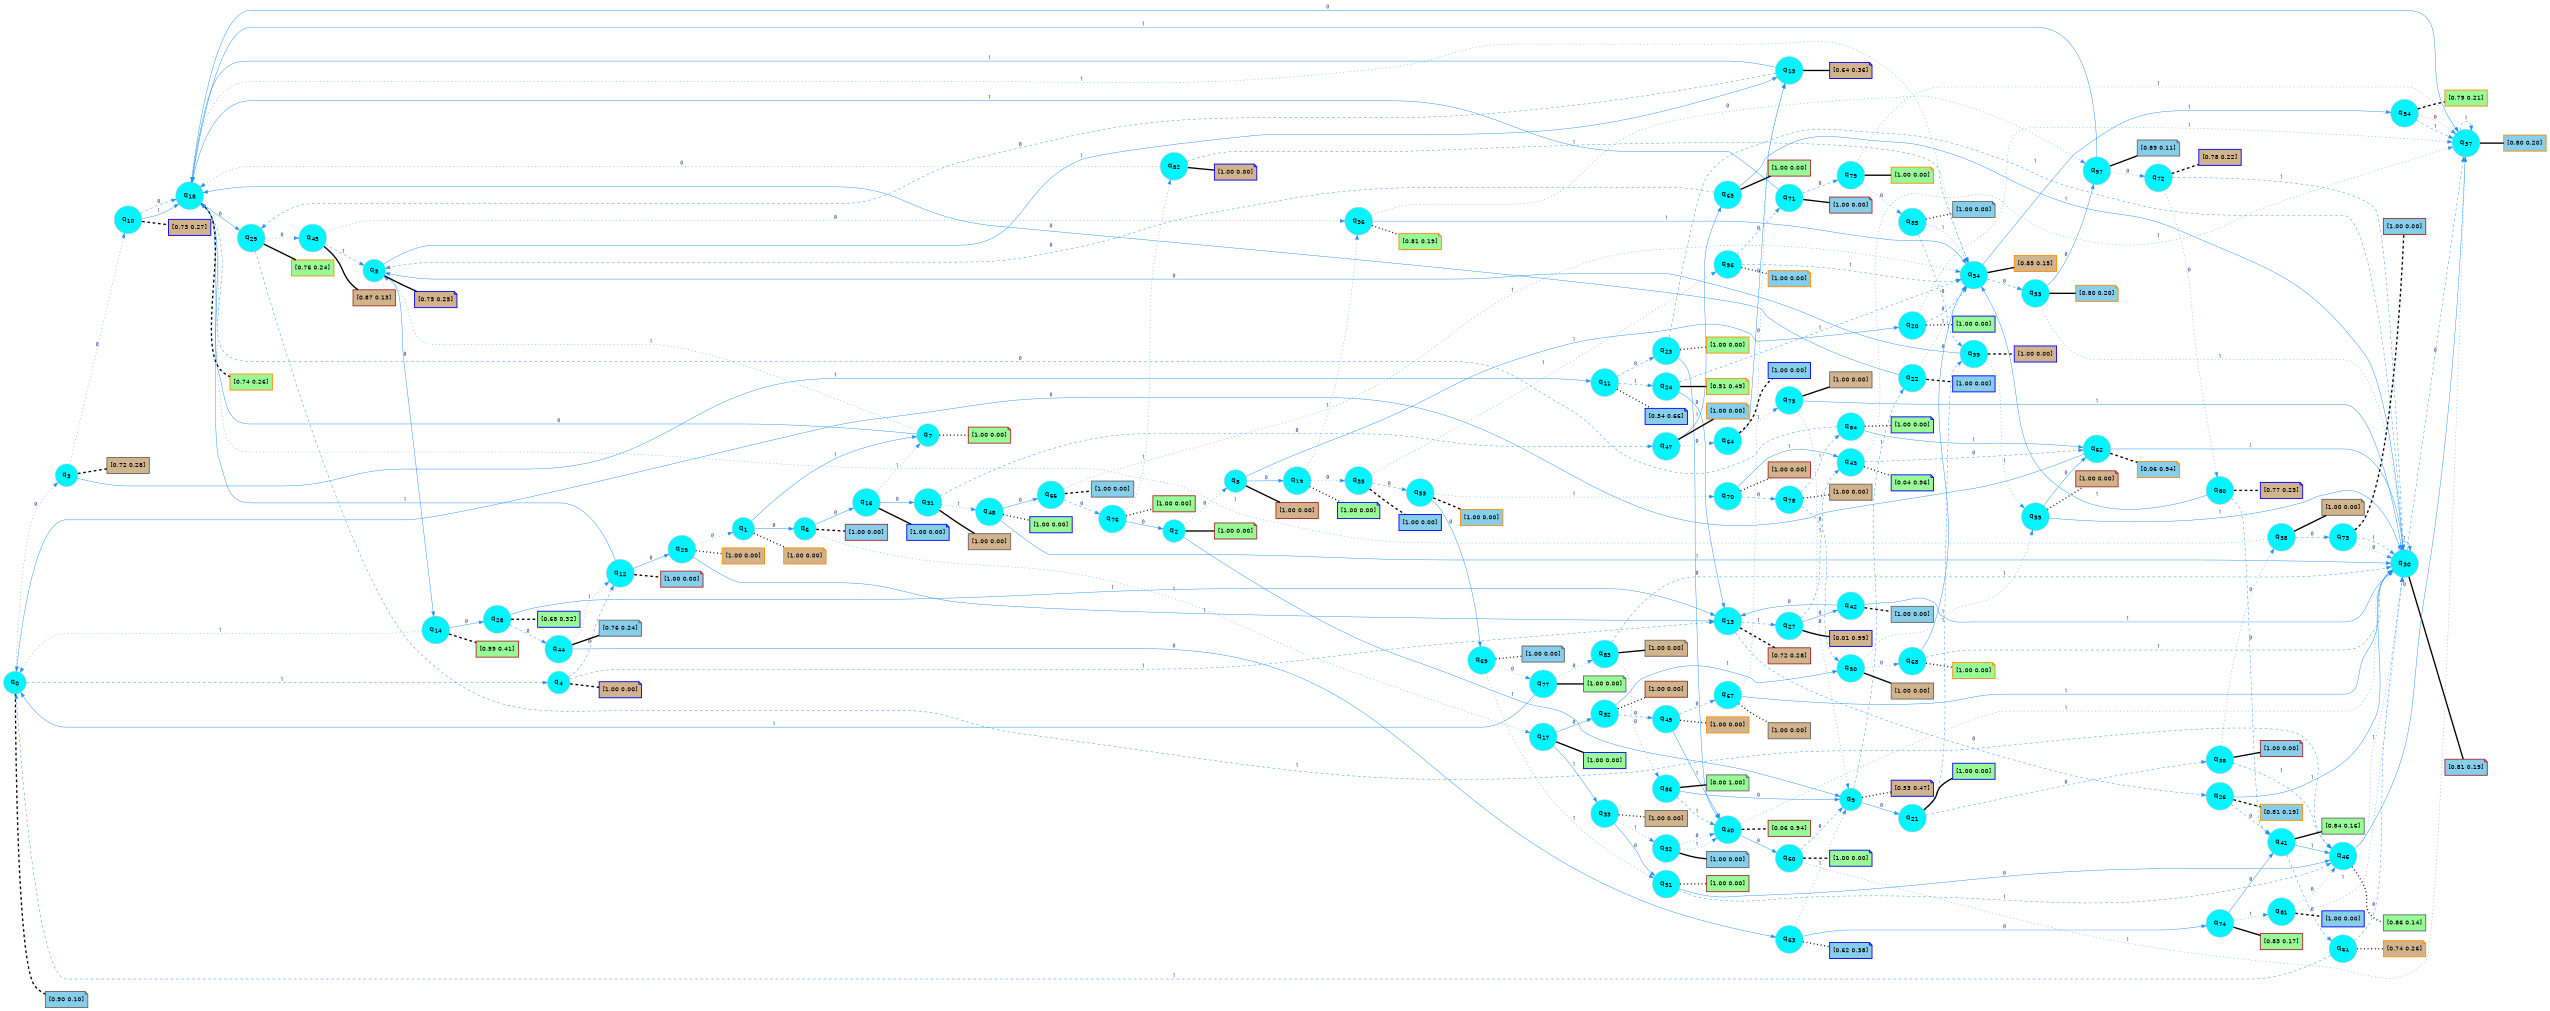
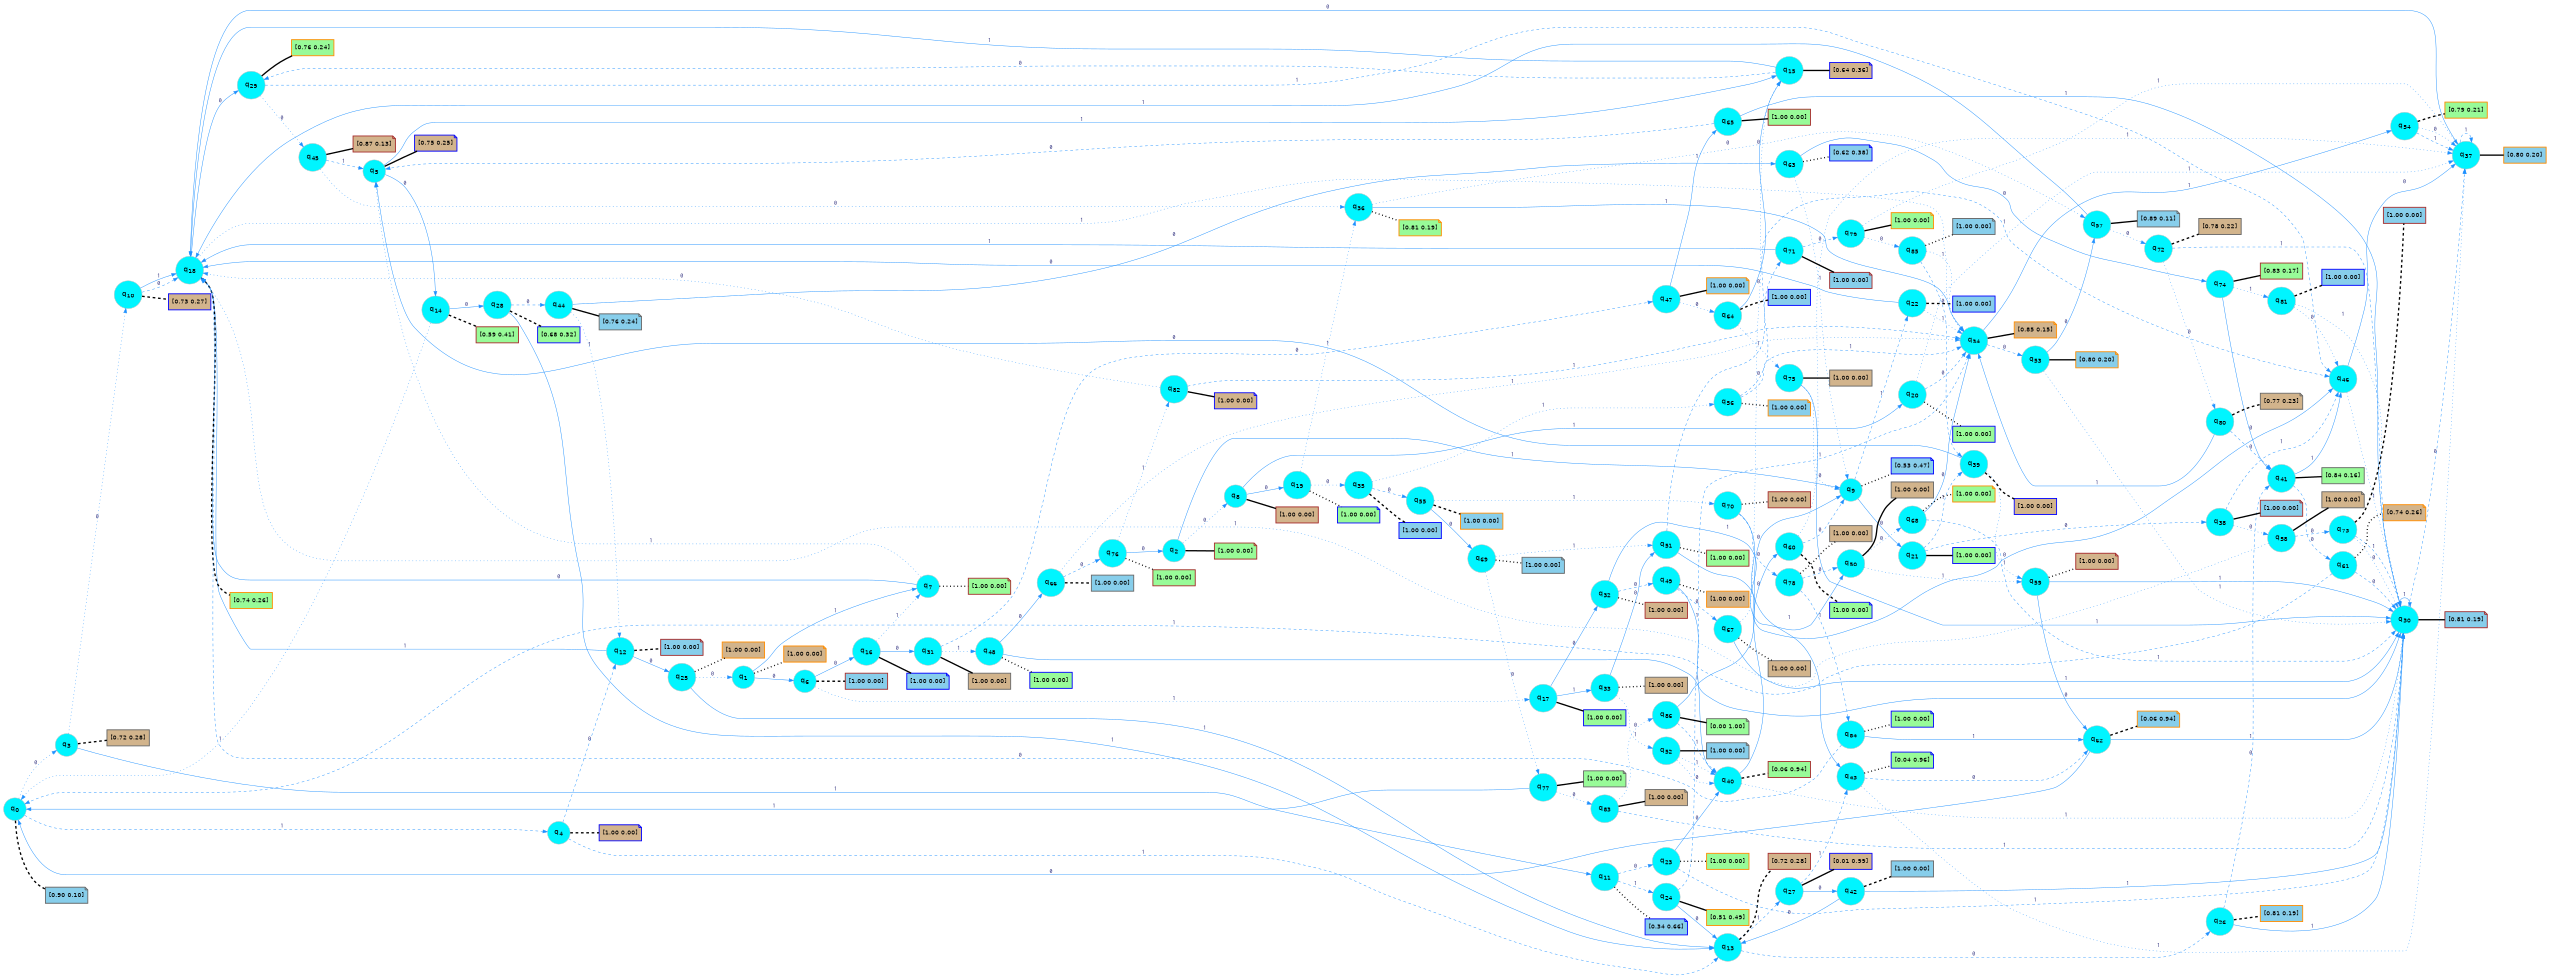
node "[0.78 0.22]": color blue -> gray40
node "[0.85 0.15]": shape box -> note
node "[0.87 0.13]": shape box -> note
node "[0.51 0.49]": shape note -> box
node "[0.77 0.23]": color blue -> gray40
node "[0.53 0.47]": fillcolor tan -> skyblue
node "[0.86 0.14]": removed
